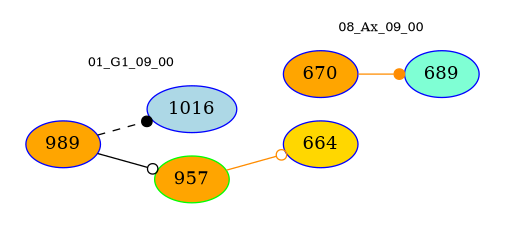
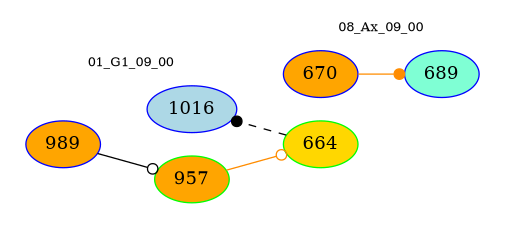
edge "989" -> "1016": now "664" -> "1016"
node "664": color blue -> green
